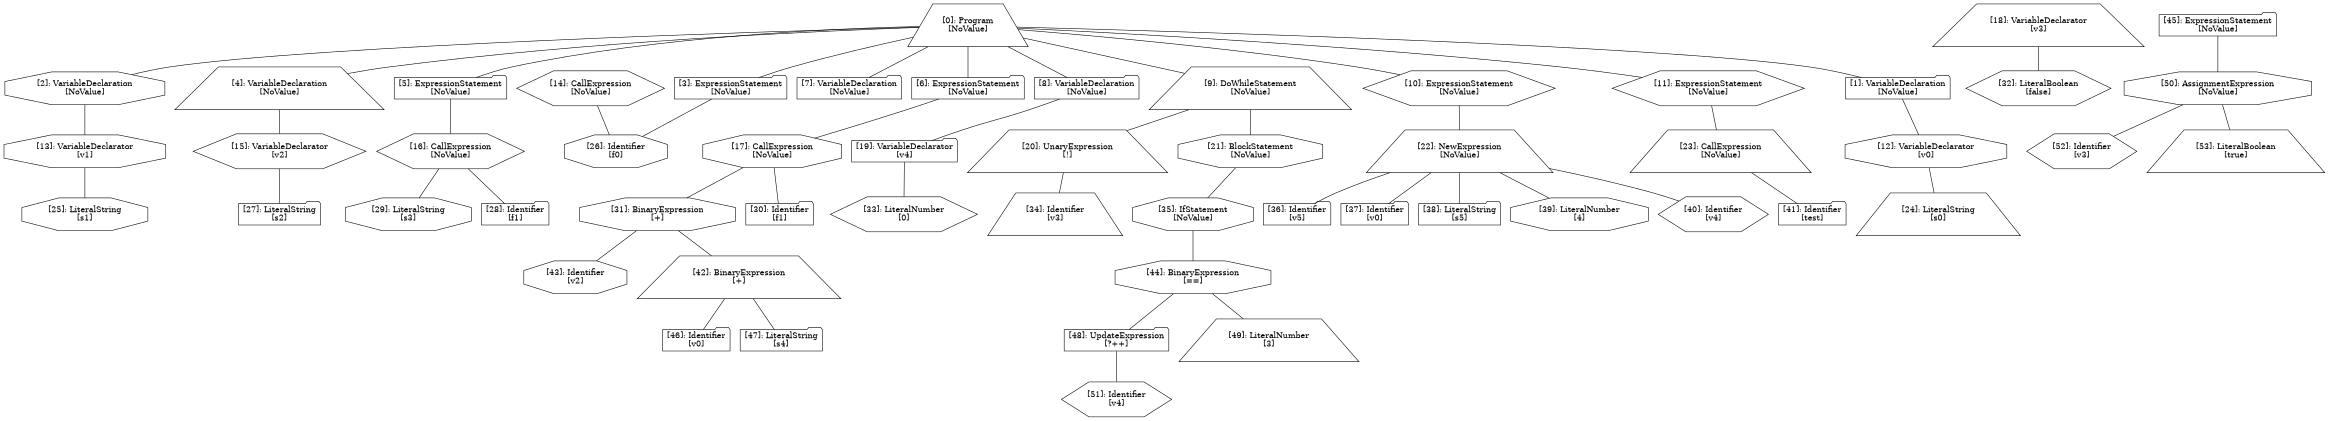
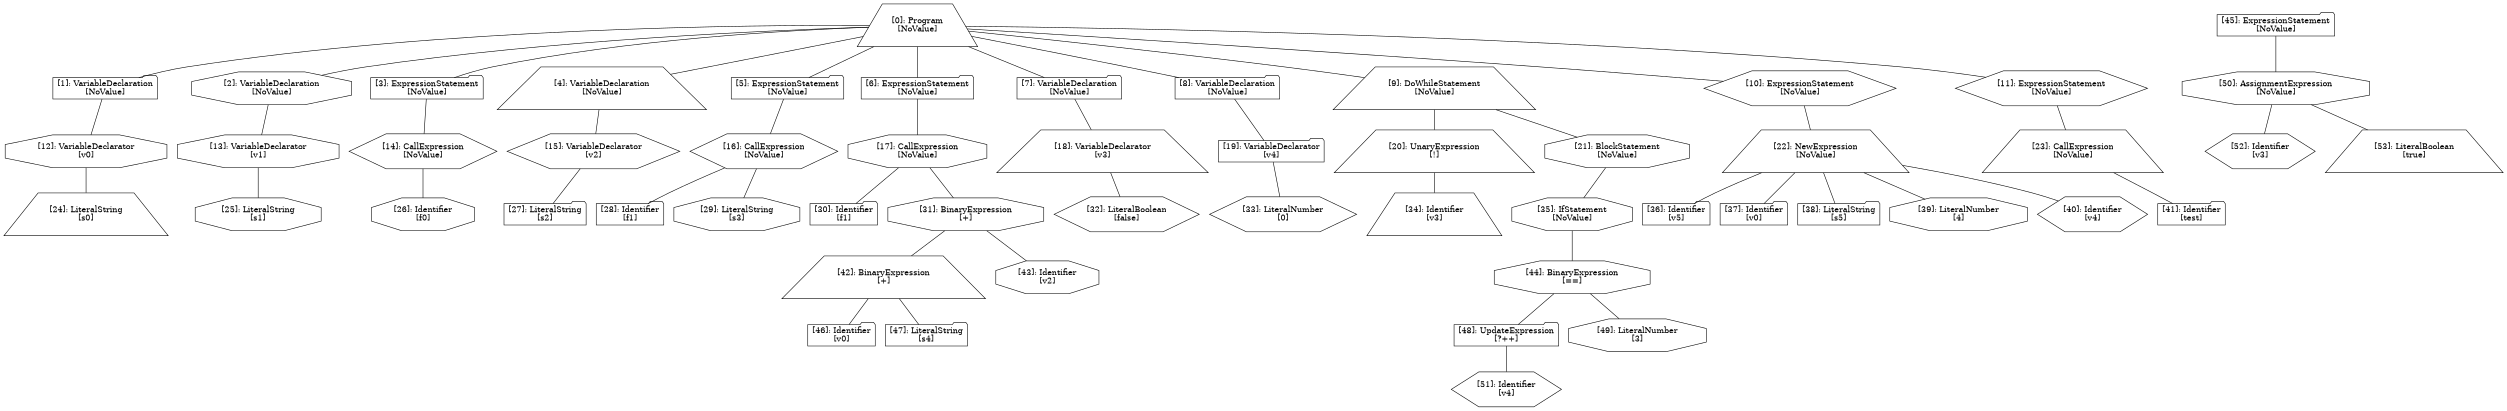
edge "[7]: VariableDeclaration [NoValue]" -- "[18]: VariableDeclarator [v3]": added
edge "[3]: ExpressionStatement [NoValue]" -- "[26]: Identifier [f0]": now "[3]: ExpressionStatement [NoValue]" -- "[14]: CallExpression [NoValue]"
node "[49]: LiteralNumber [3]": shape trapezium -> octagon
